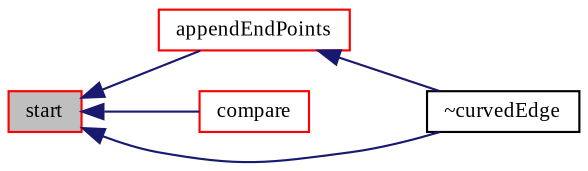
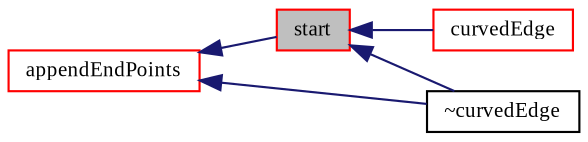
edge "appendEndPoints" -> "start": reversed
node "compare": label "compare" -> "curvedEdge"
